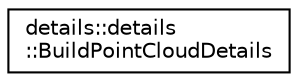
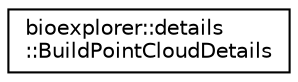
node "details::details ::BuildPointCloudDetails": label "details::details ::BuildPointCloudDetails" -> "bioexplorer::details ::BuildPointCloudDetails"
